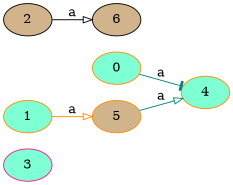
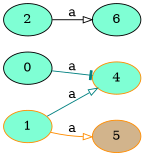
node "2": fillcolor tan -> aquamarine
node "6": fillcolor tan -> aquamarine
node "0": color darkorange -> black
edge "5" -> "4": now "1" -> "4"
node "3": removed
